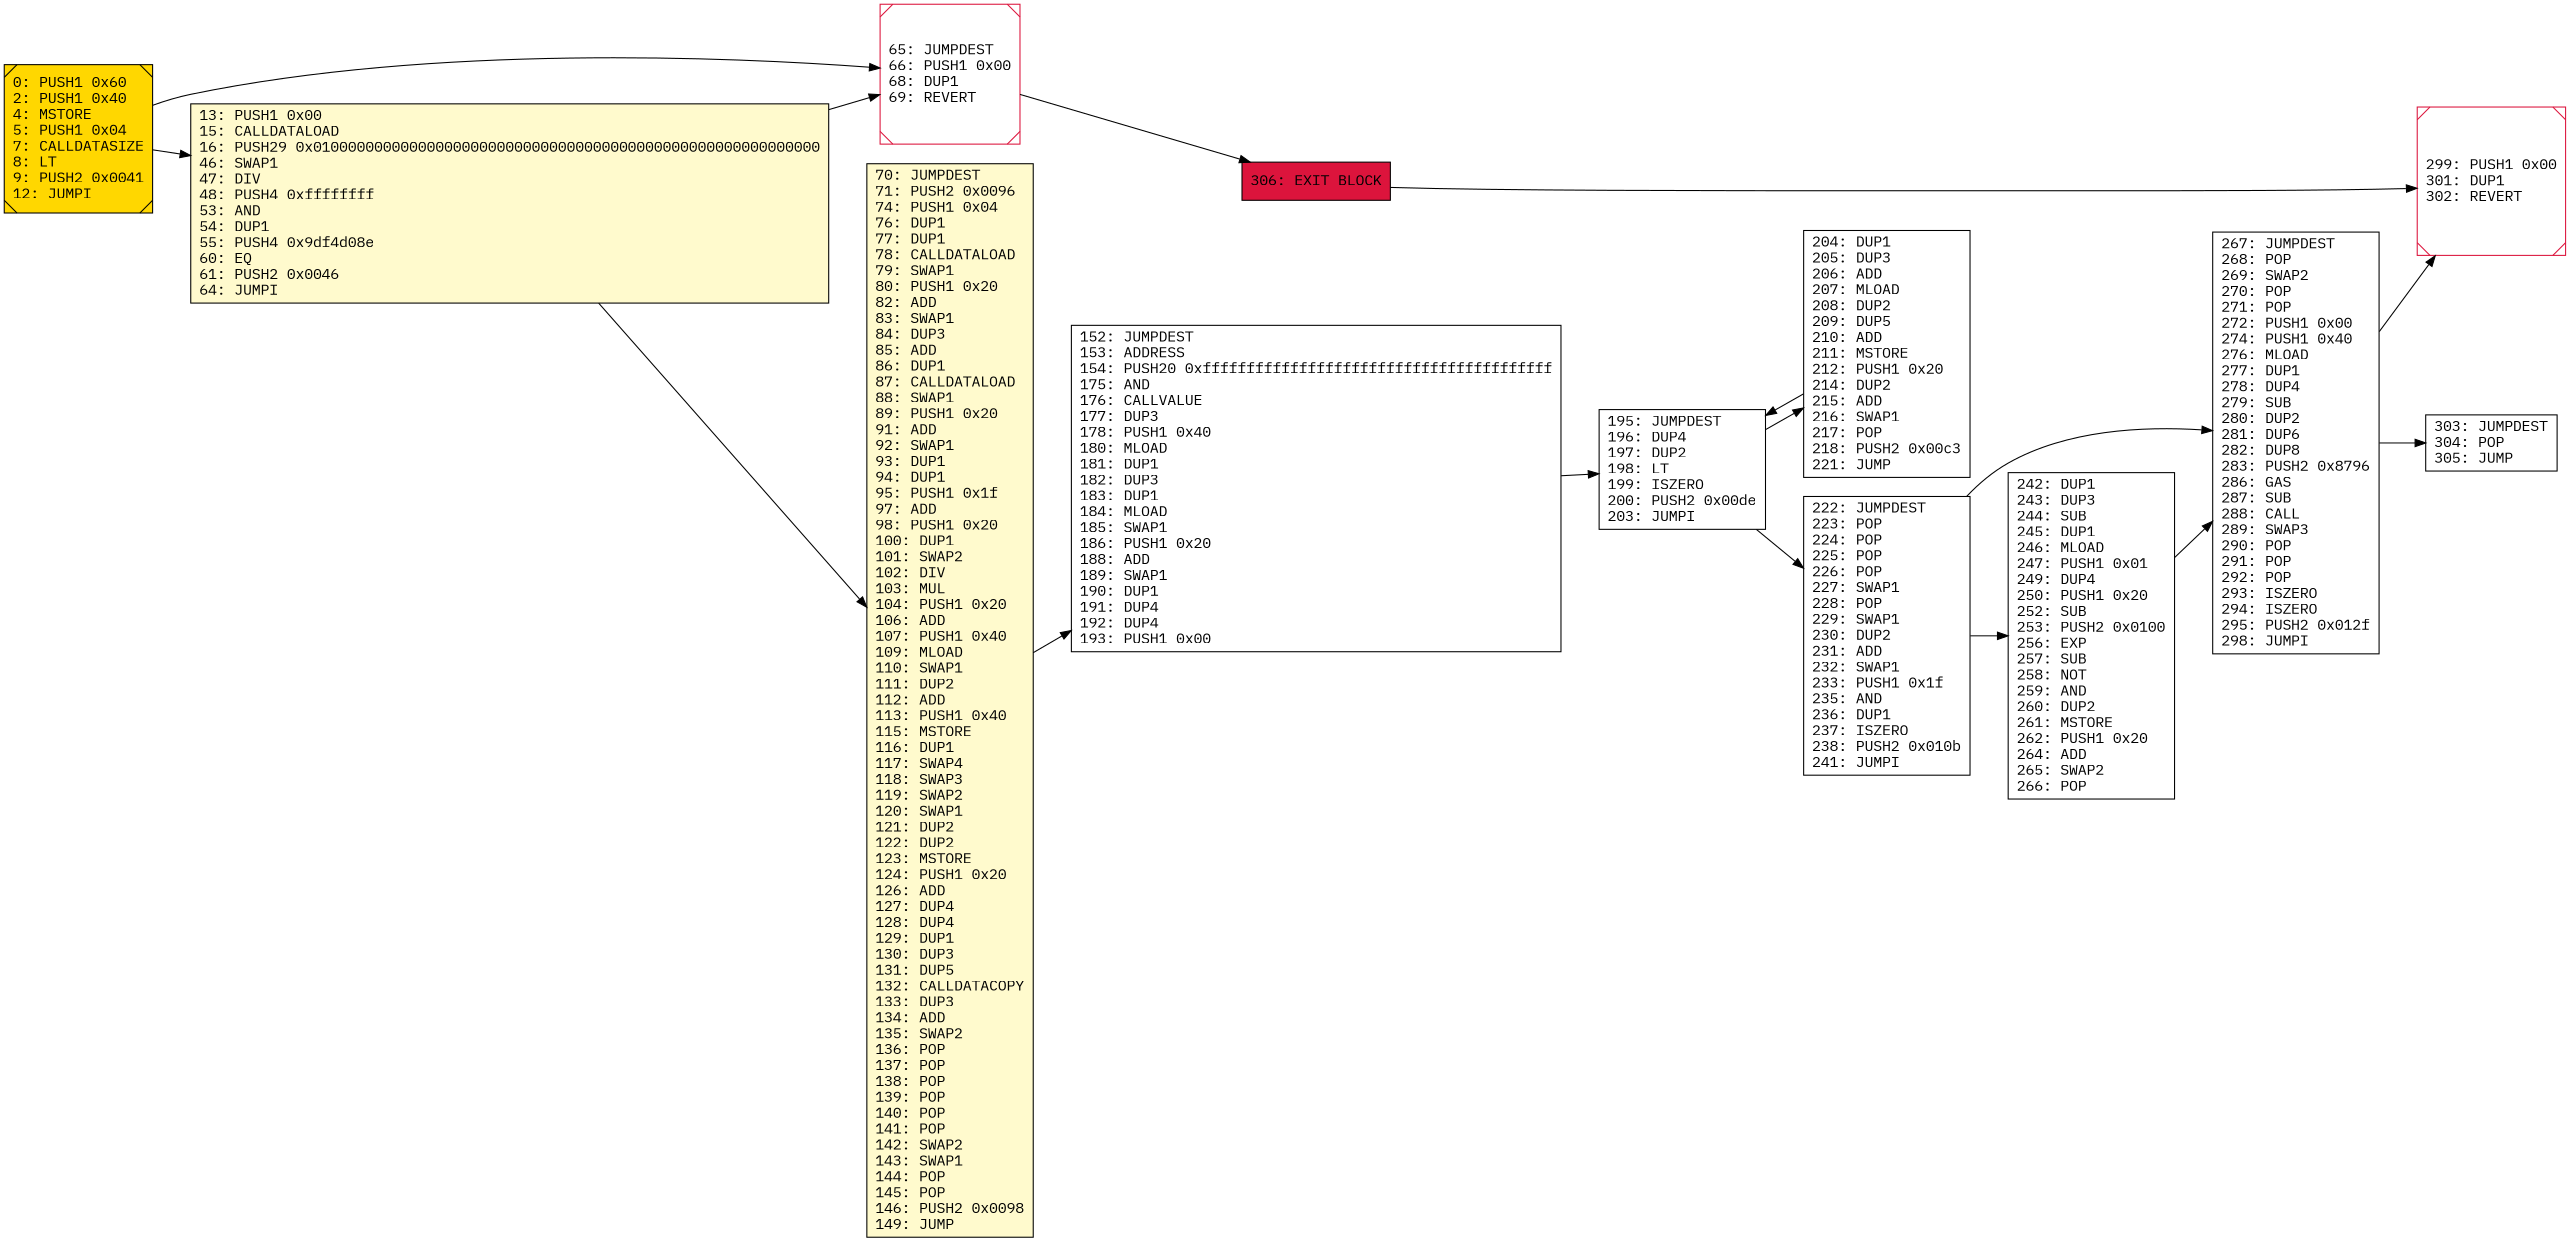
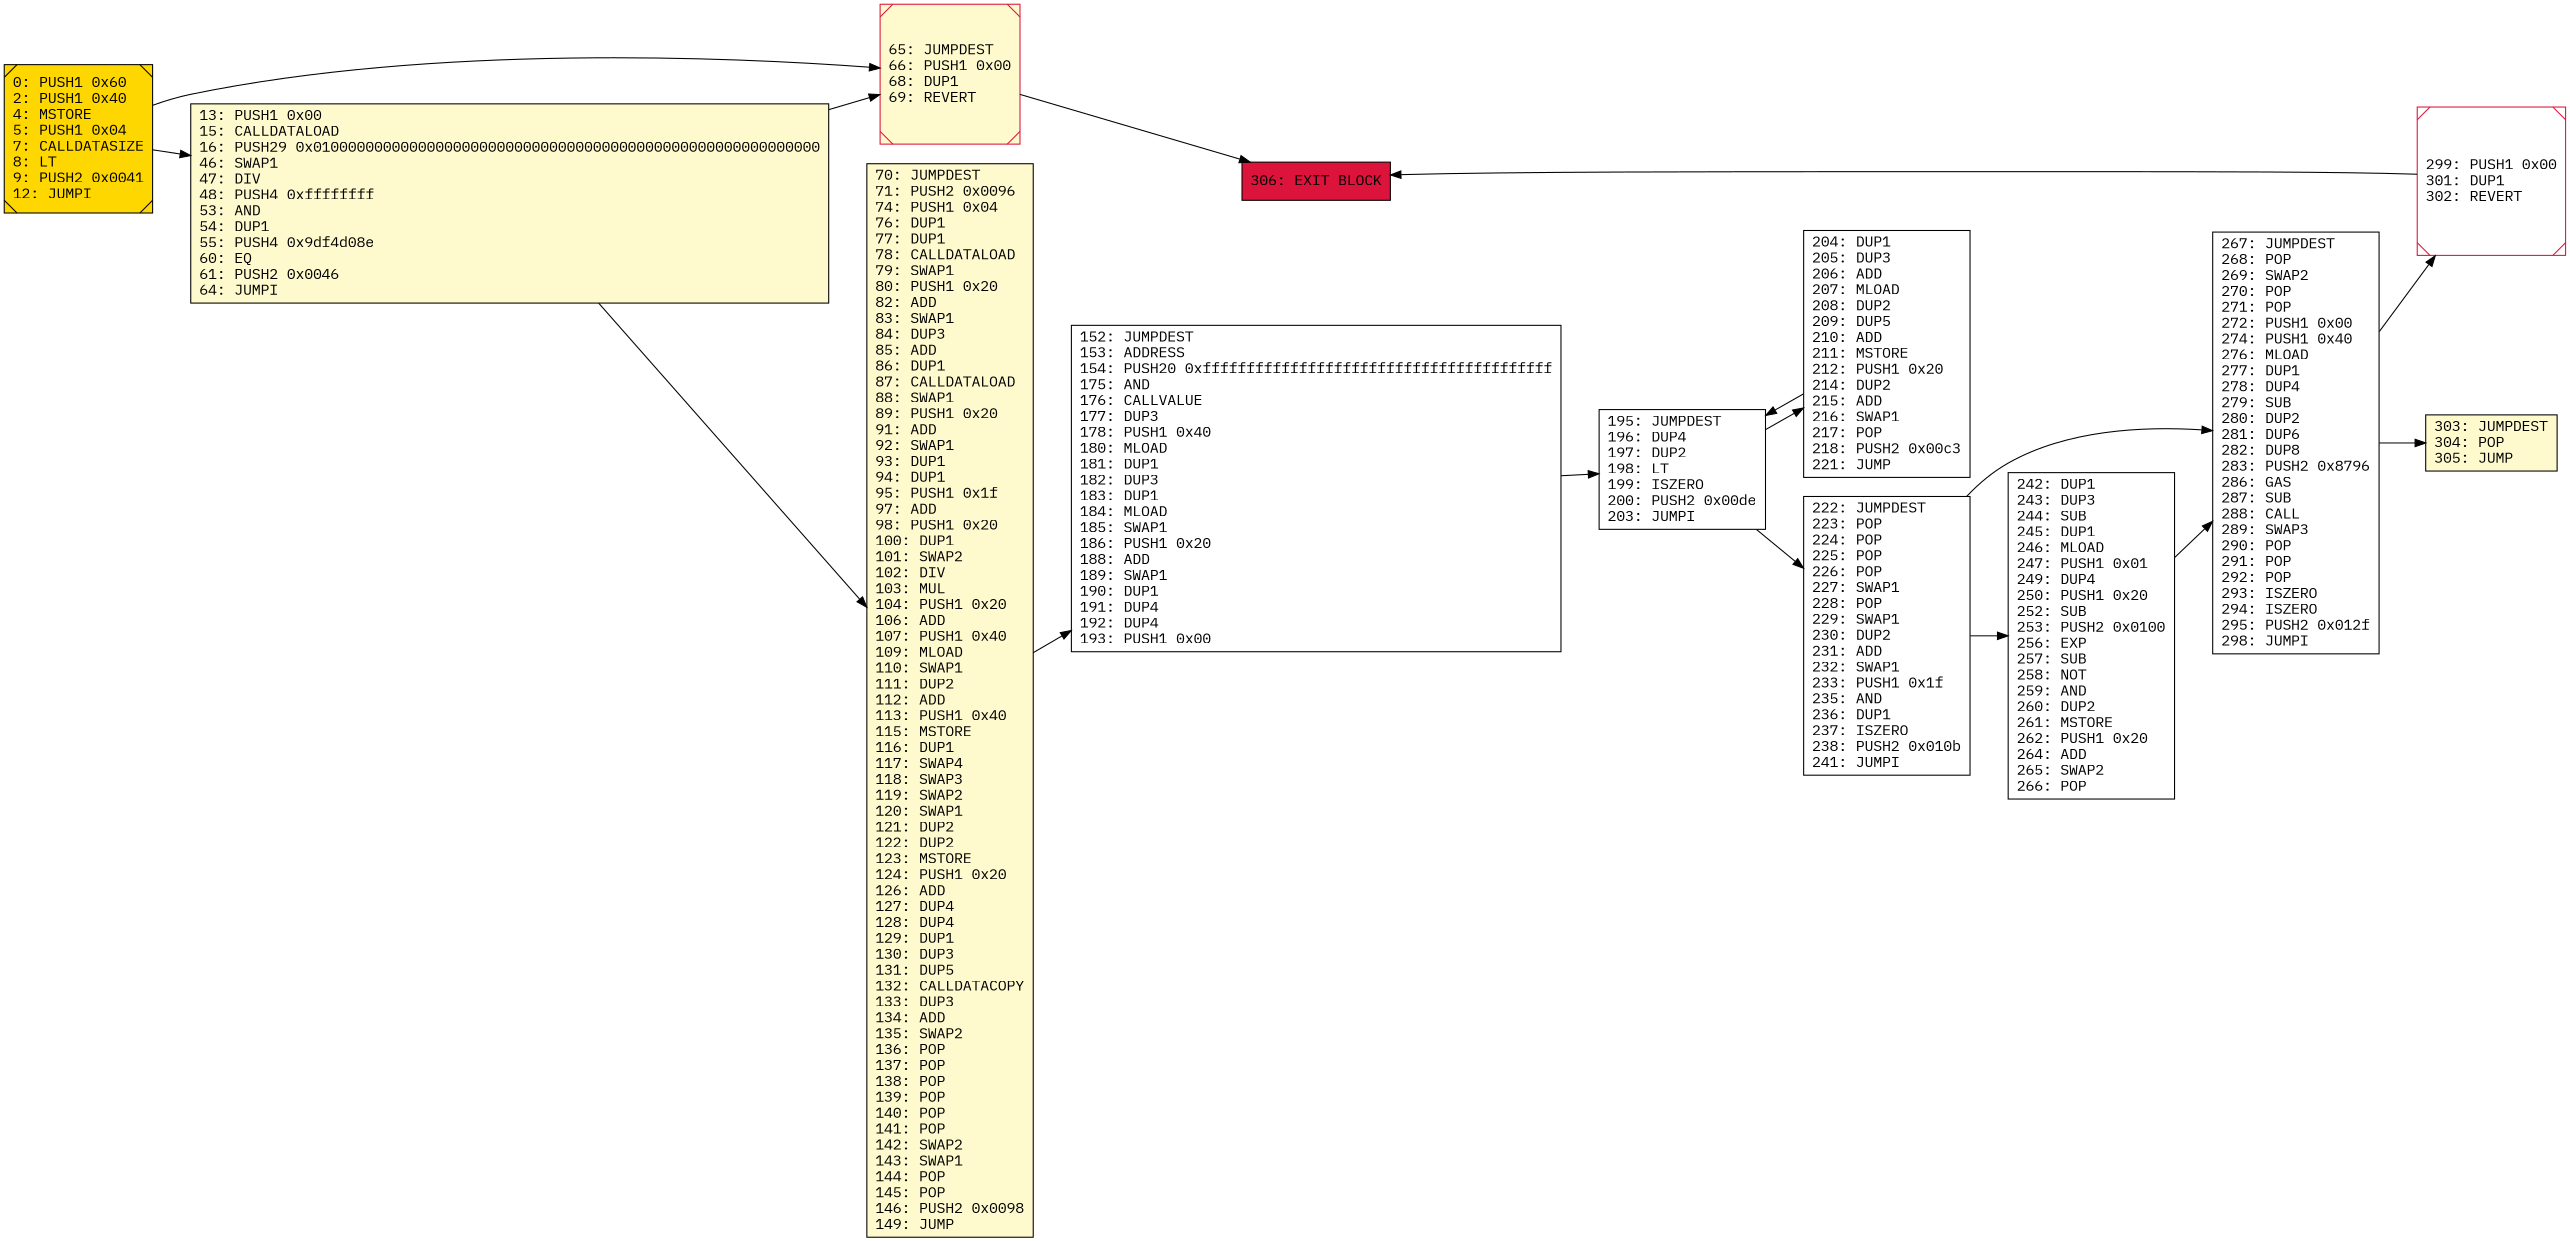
node "65: JUMPDEST 66: PUSH1 0x00 68: DUP1 69: REVERT": fillcolor white -> lemonchiffon
edge "306: EXIT BLOCK" -> "299: PUSH1 0x00 301: DUP1 302: REVERT": reversed
node "303: JUMPDEST 304: POP 305: JUMP": fillcolor white -> lemonchiffon
